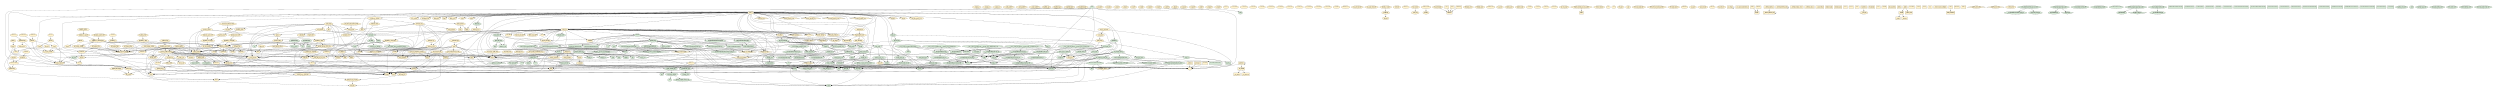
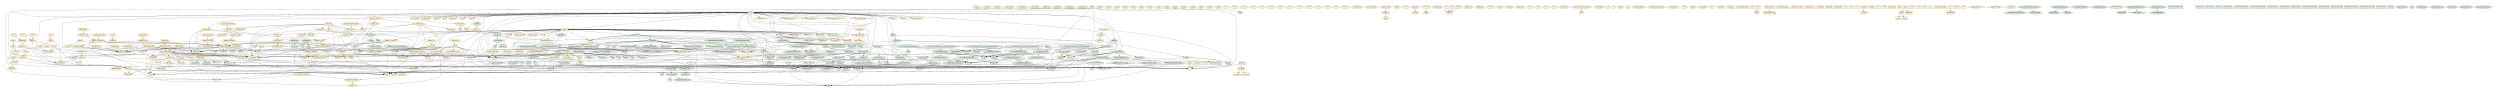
node "SkipFieldsWrapper": removed
